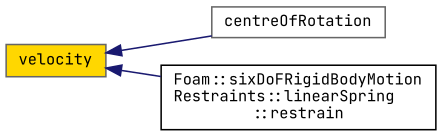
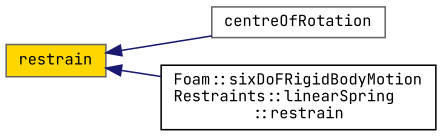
node "velocity": label "velocity" -> "restrain"
